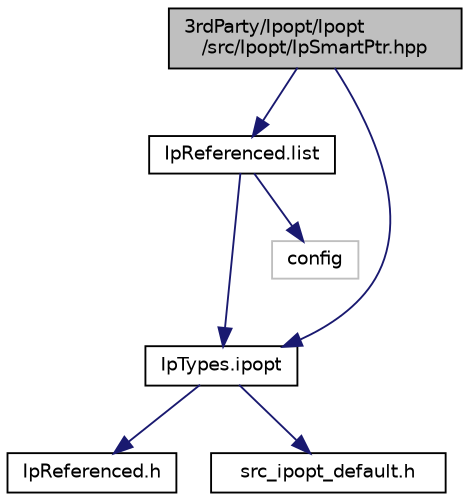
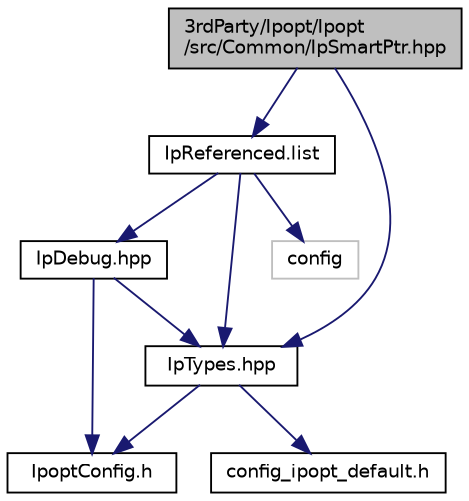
node "3rdParty/Ipopt/Ipopt /src/Ipopt/IpSmartPtr.hpp": label "3rdParty/Ipopt/Ipopt /src/Ipopt/IpSmartPtr.hpp" -> "3rdParty/Ipopt/Ipopt /src/Common/IpSmartPtr.hpp"
node "IpDebug.hpp": added
node "IpTypes.ipopt": label "IpTypes.ipopt" -> "IpTypes.hpp"
node "IpReferenced.h": label "IpReferenced.h" -> "IpoptConfig.h"
node "src_ipopt_default.h": label "src_ipopt_default.h" -> "config_ipopt_default.h"
